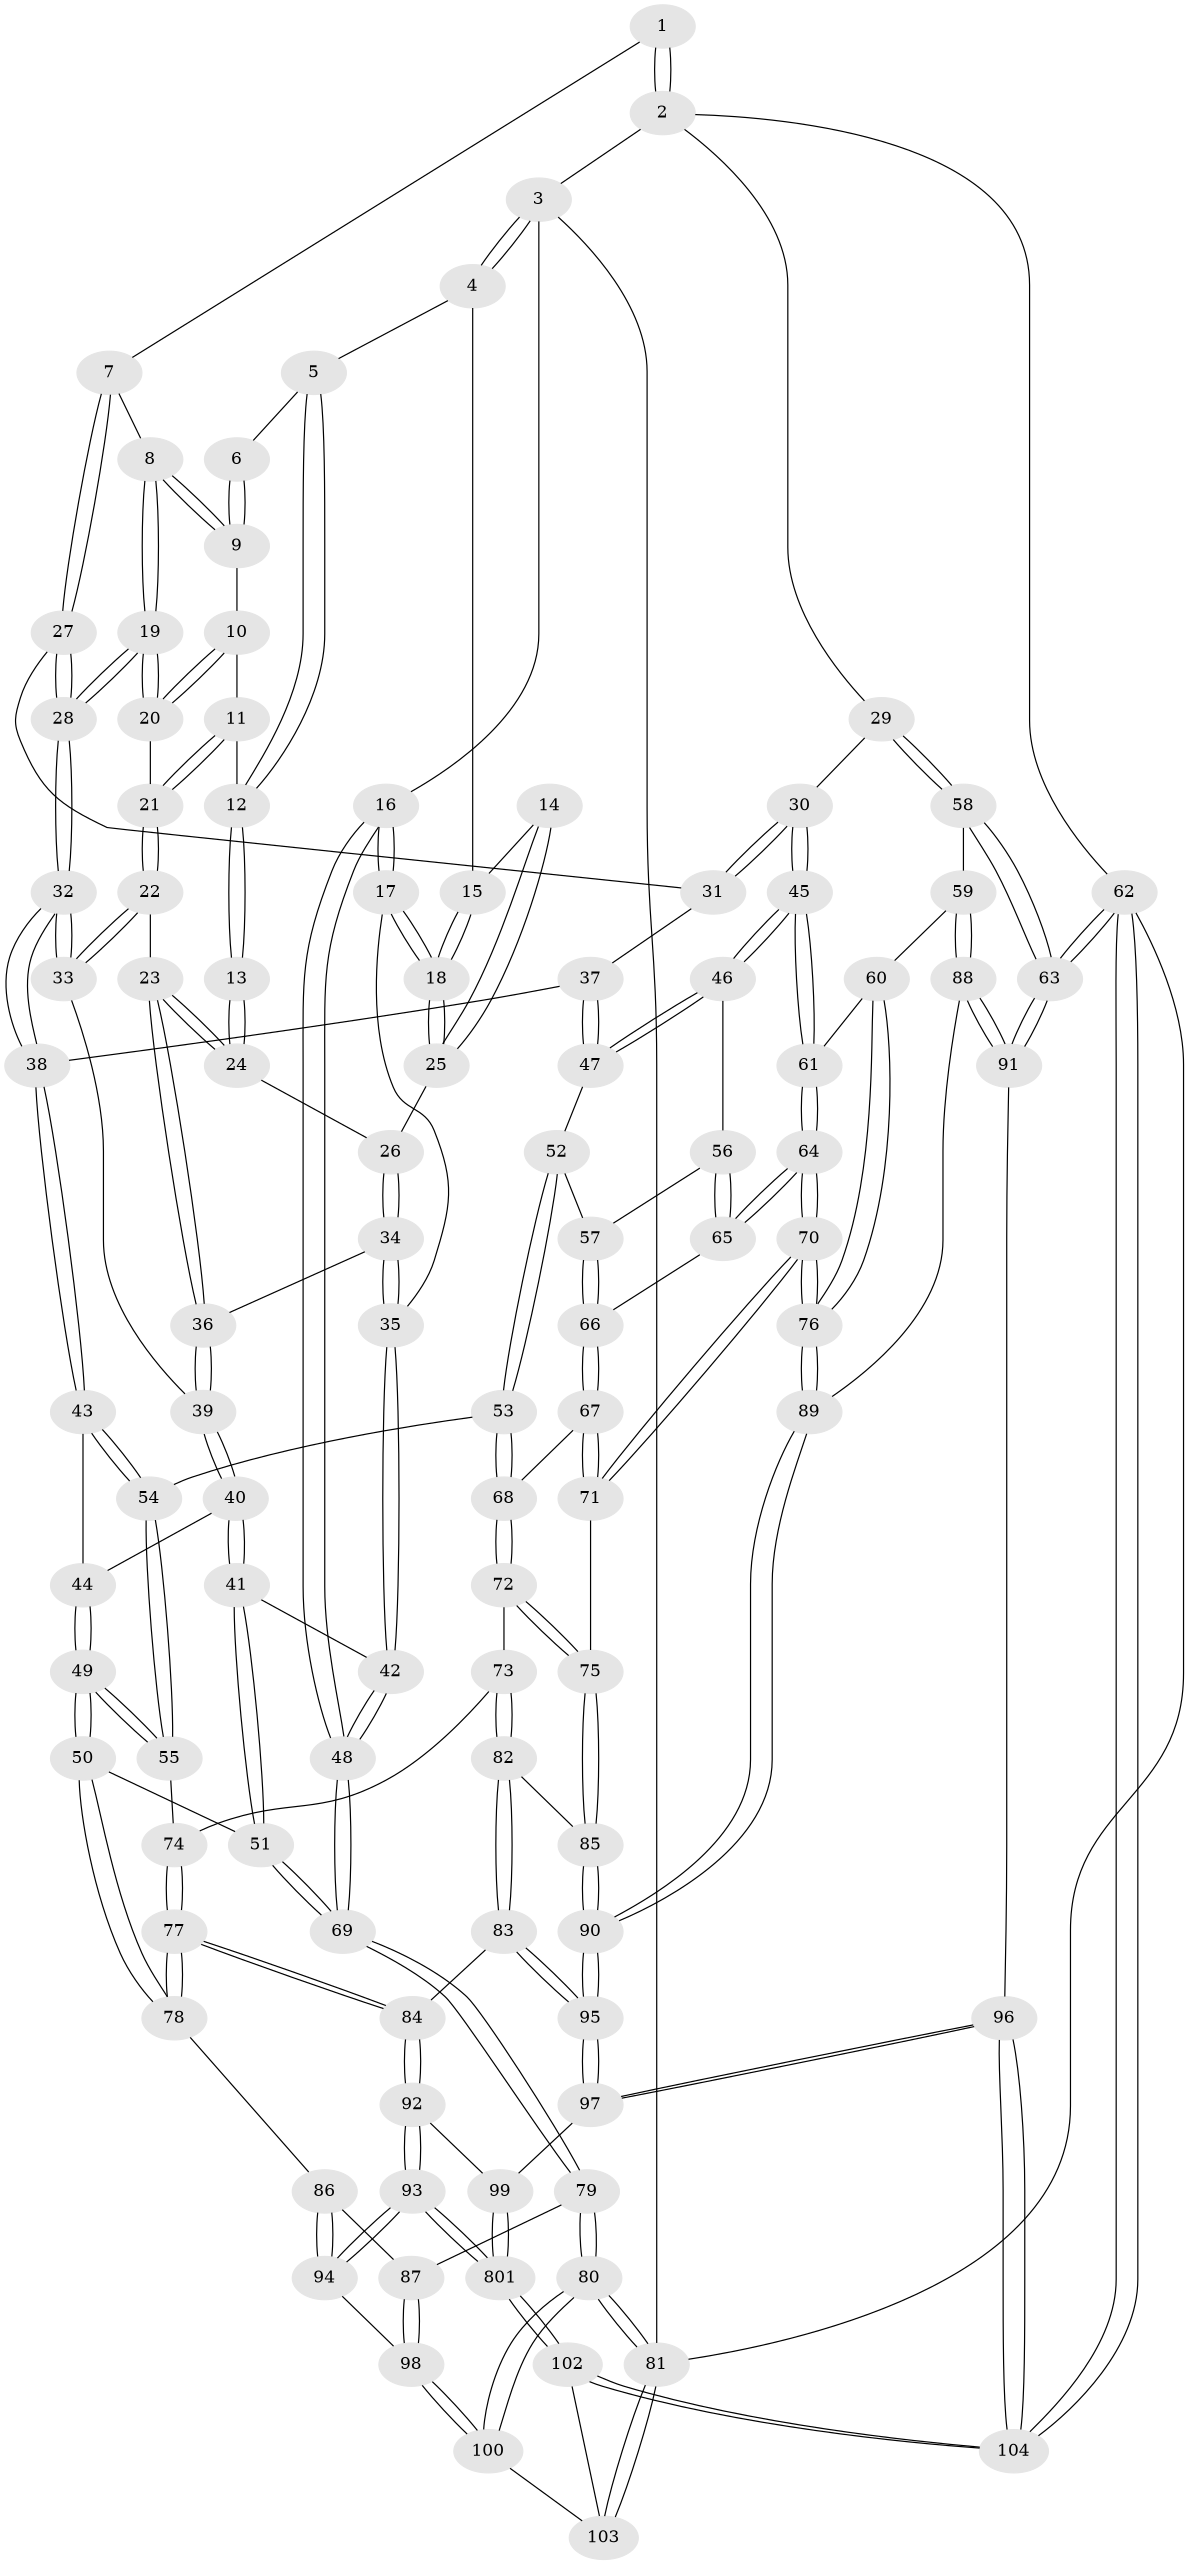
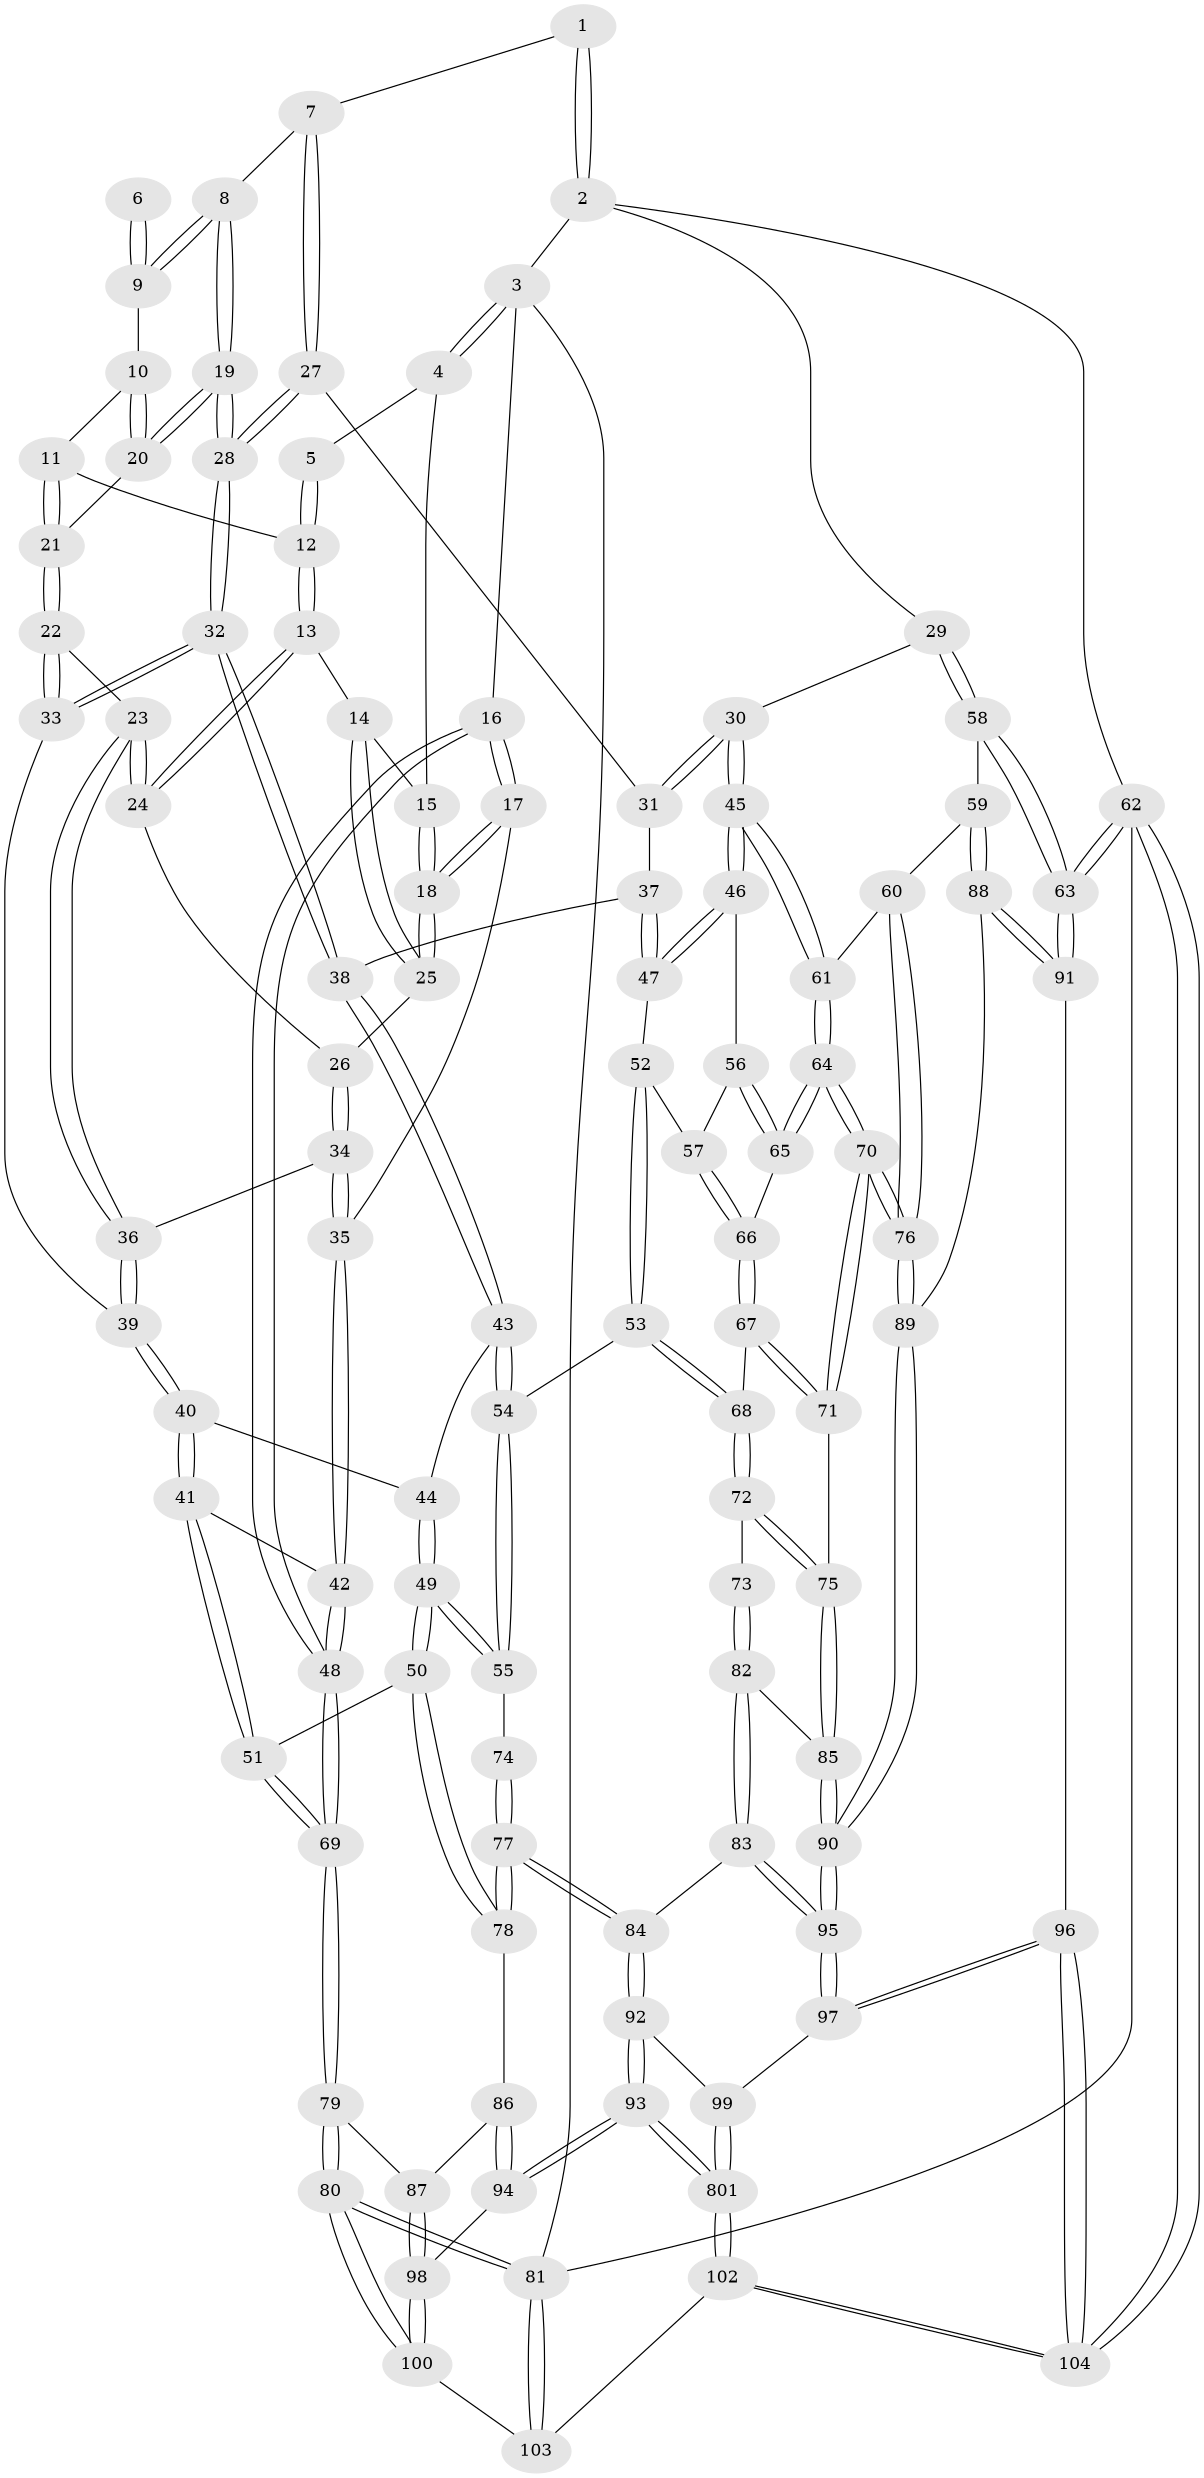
edge "5" -- "6": removed
edge "13" -- "14": added
edge "73" -- "74": removed
